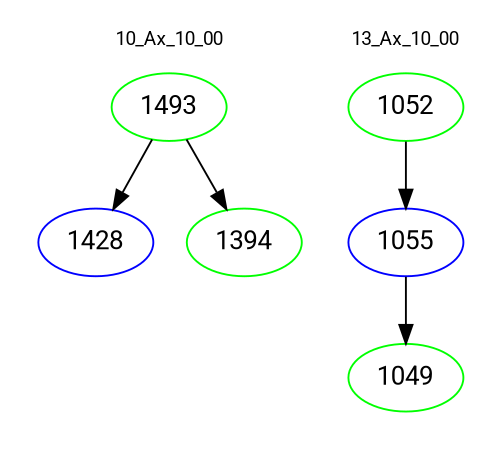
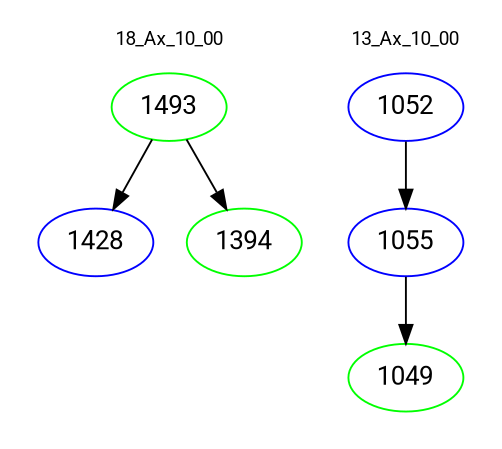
cluster "10_Ax_10_00": label "10_Ax_10_00" -> "18_Ax_10_00"
node "1052": color green -> blue
